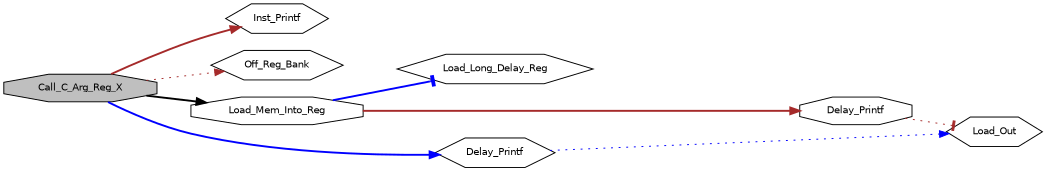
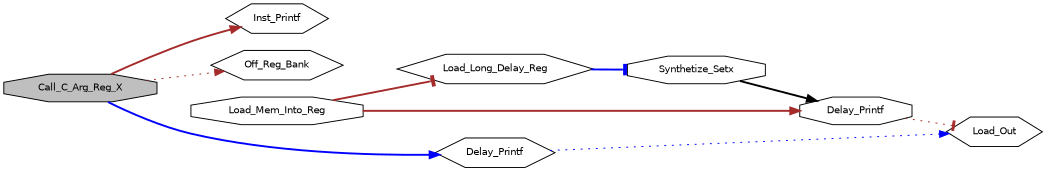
node "Synthetize_Setx": added
edge "Load_Mem_Into_Reg" -> "Load_Long_Delay_Reg": color blue -> brown
edge "Call_C_Arg_Reg_X" -> "Load_Mem_Into_Reg": removed
